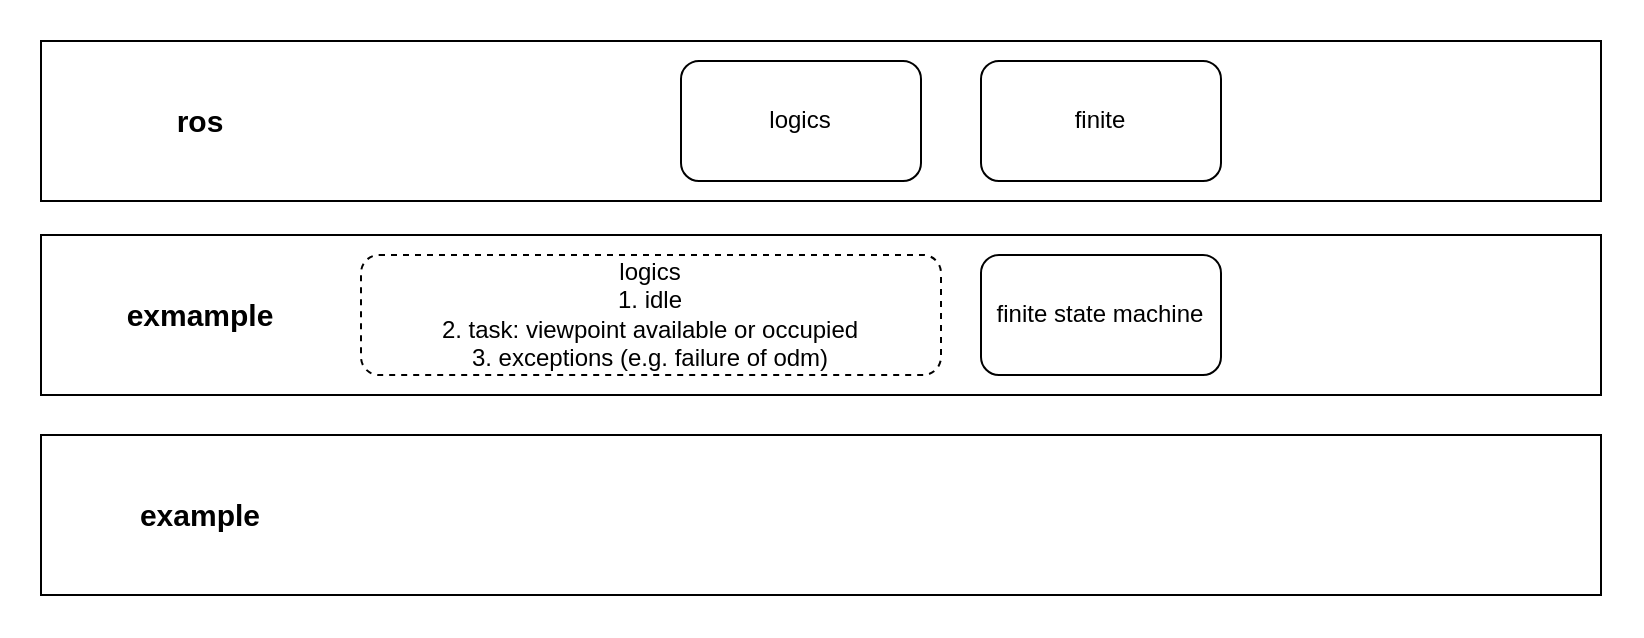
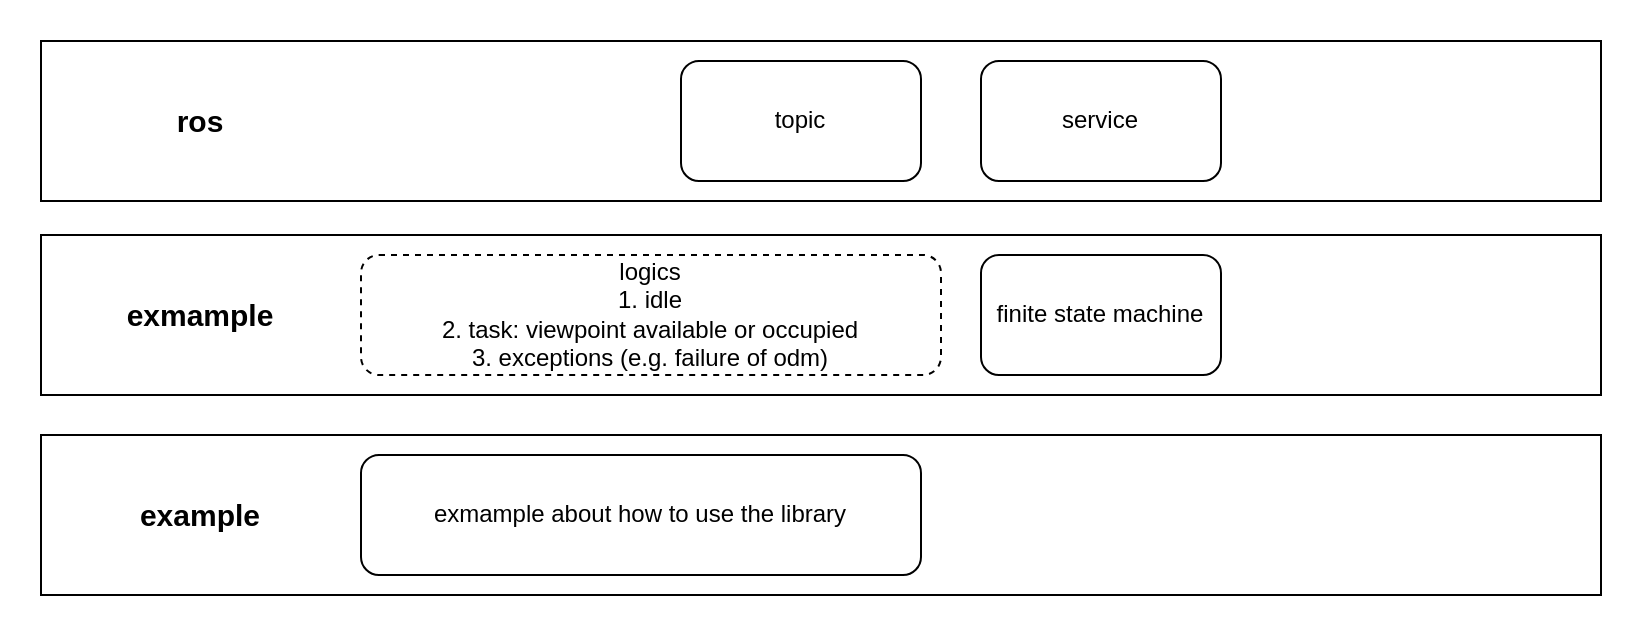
node "logics": label "logics" -> "topic"
node "finite": label "finite" -> "service"
node "exmample about how to use the library": added
